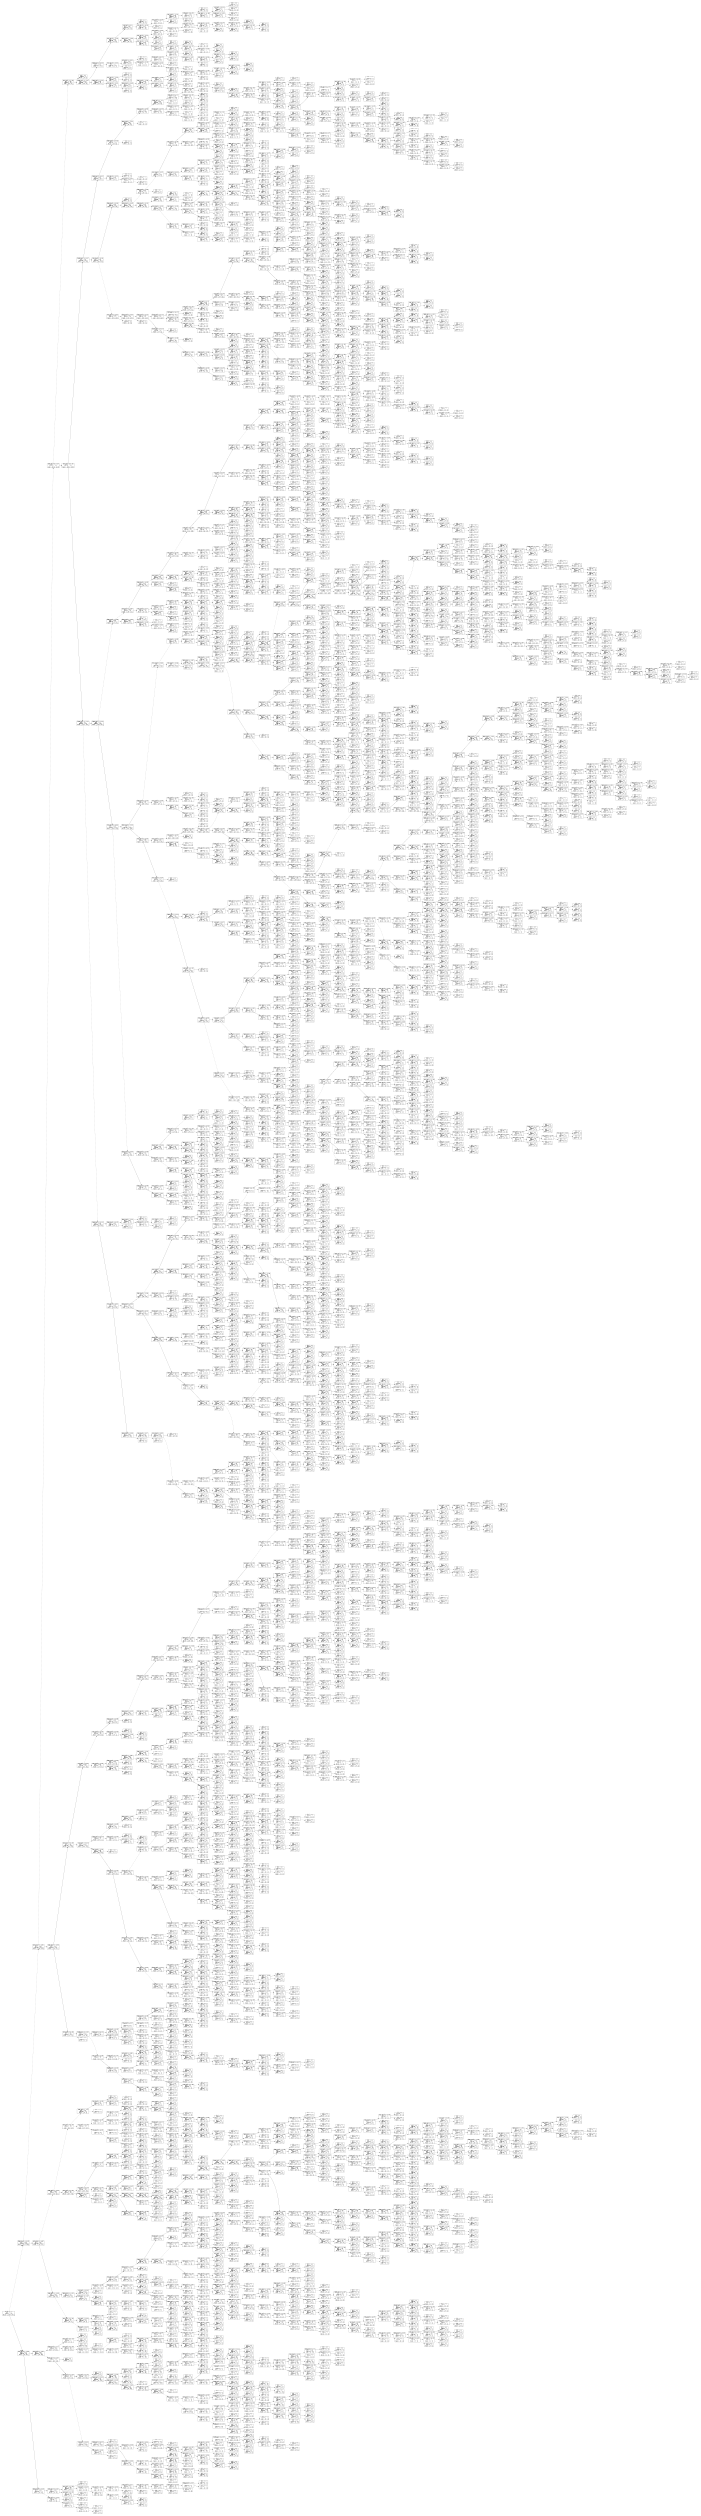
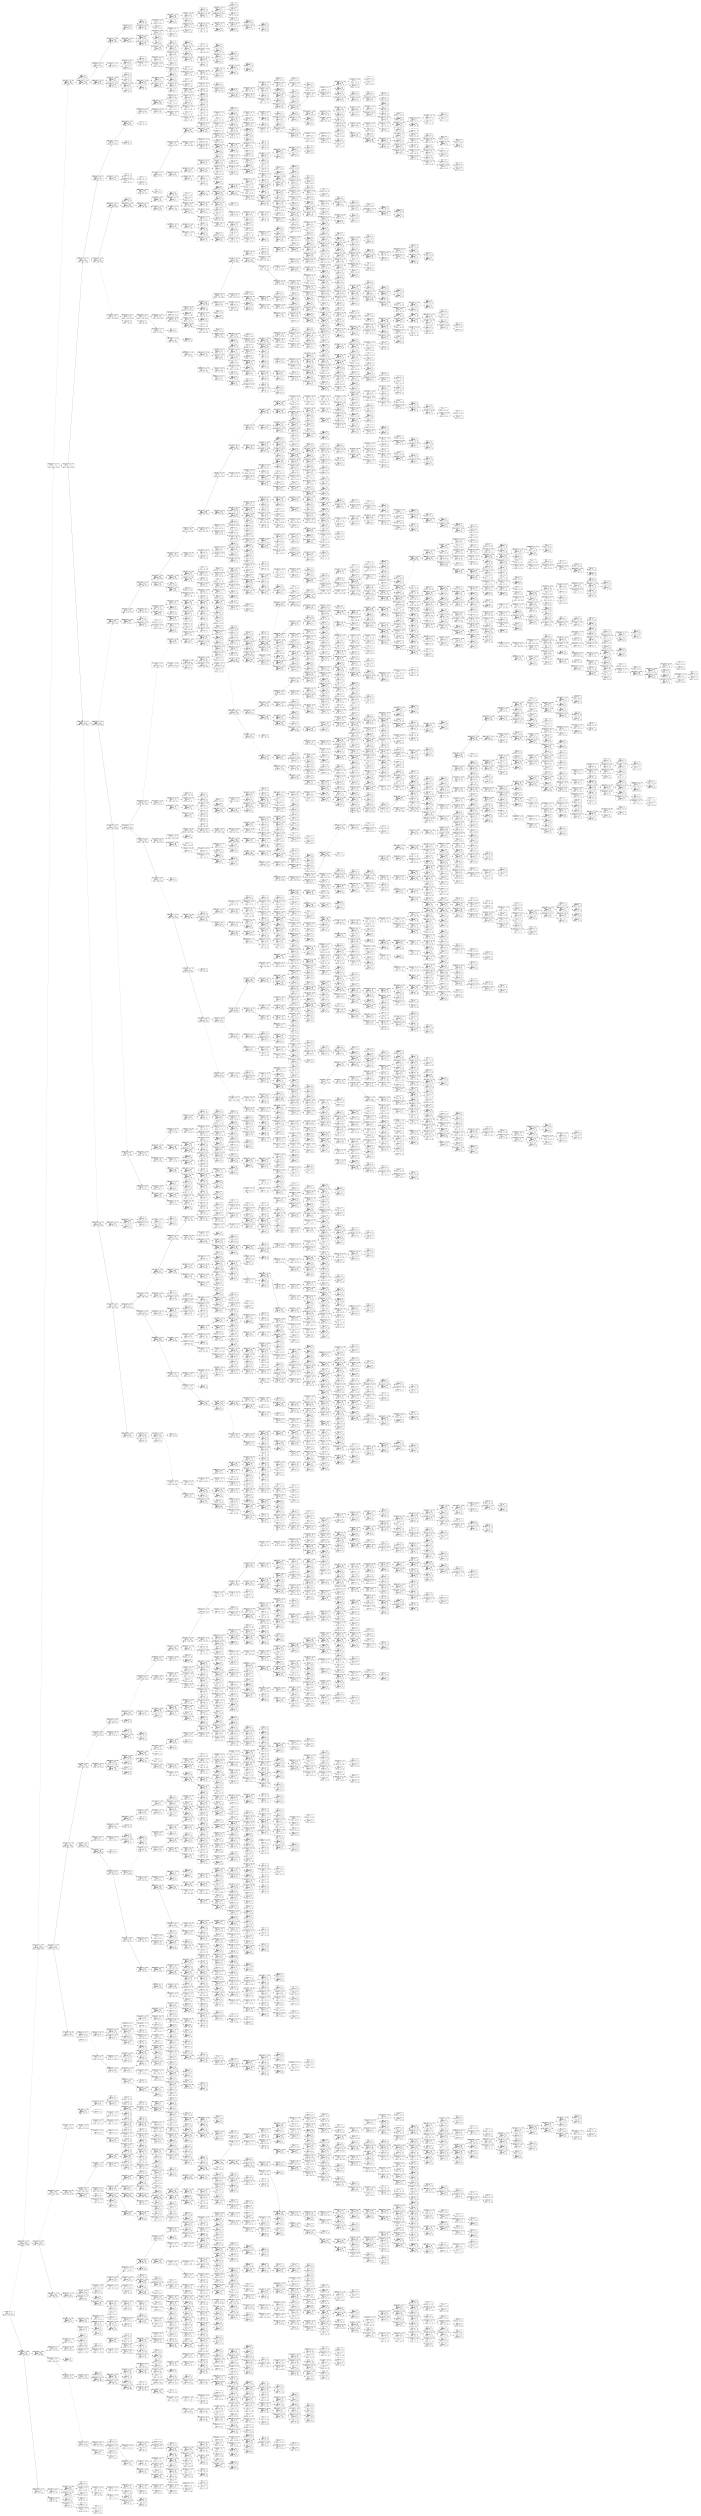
node "html_ratio <= 0.311 gini = 0.34 samples = 23 value = [18, 5]": added
